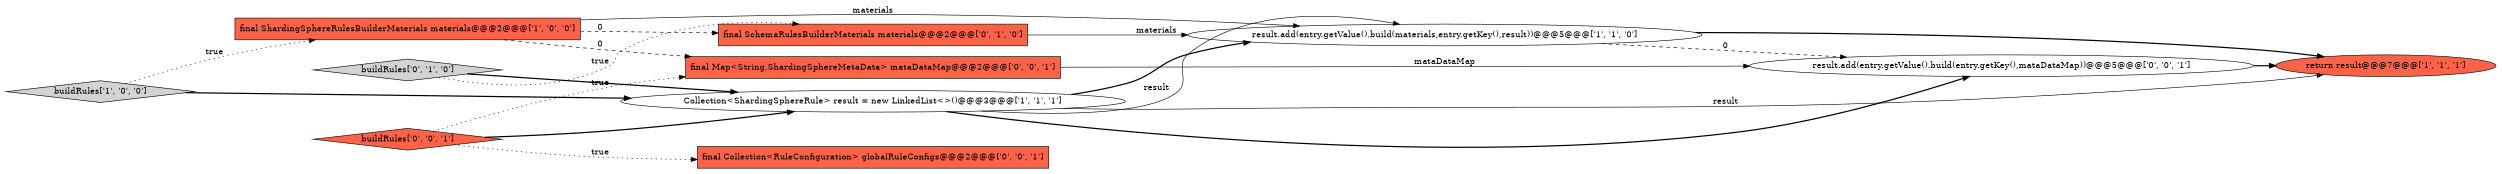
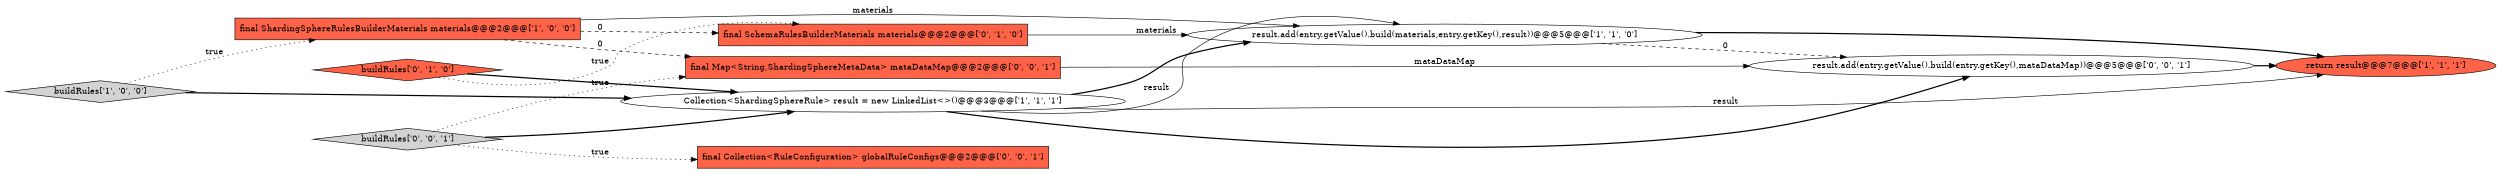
node "buildRules['0', '1', '0']": fillcolor lightgray -> tomato
node "buildRules['0', '0', '1']": fillcolor tomato -> lightgray
